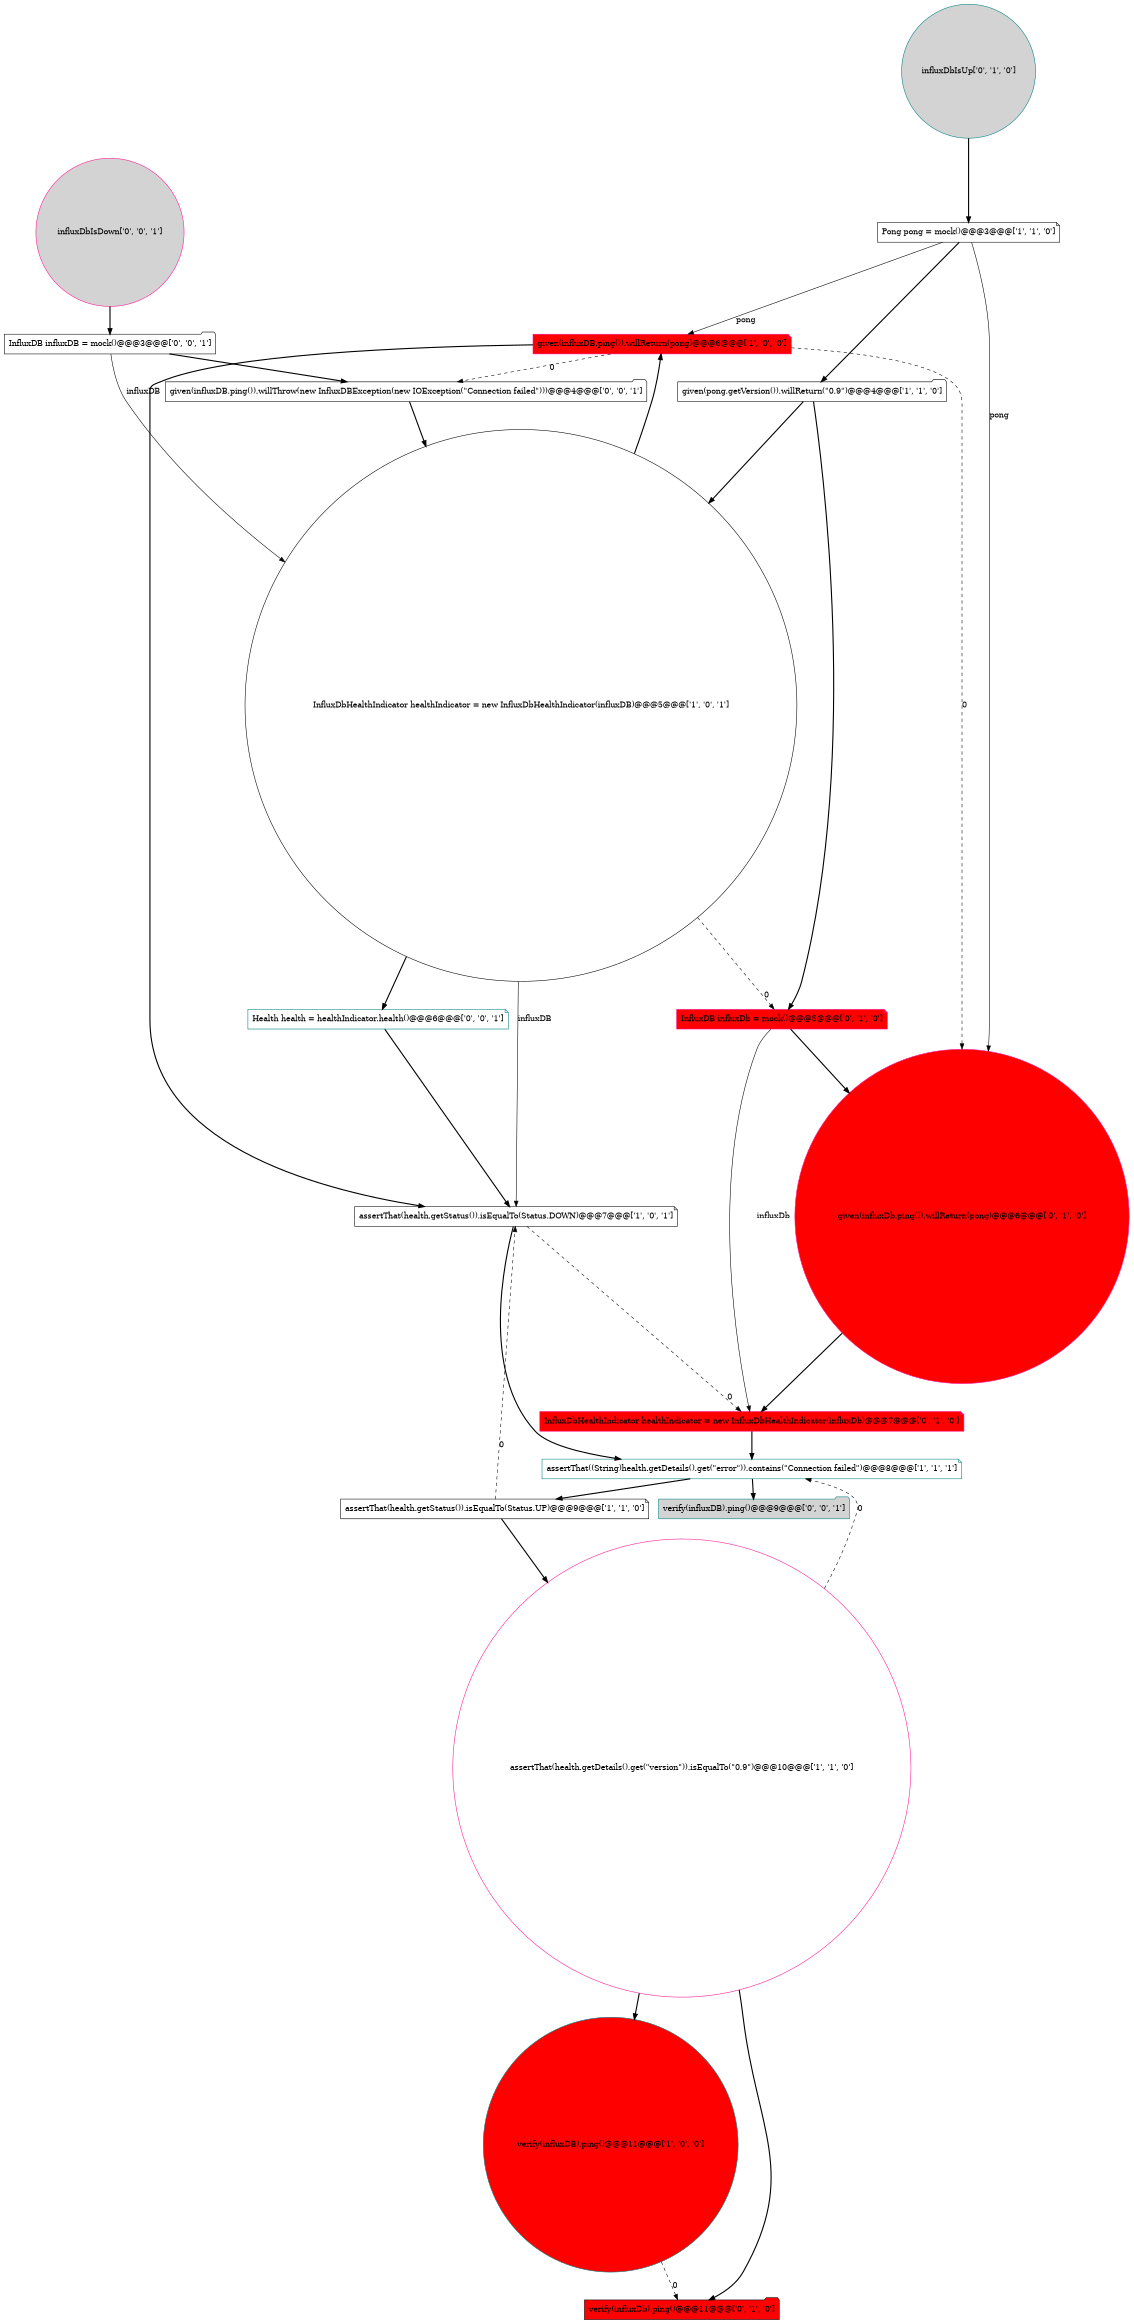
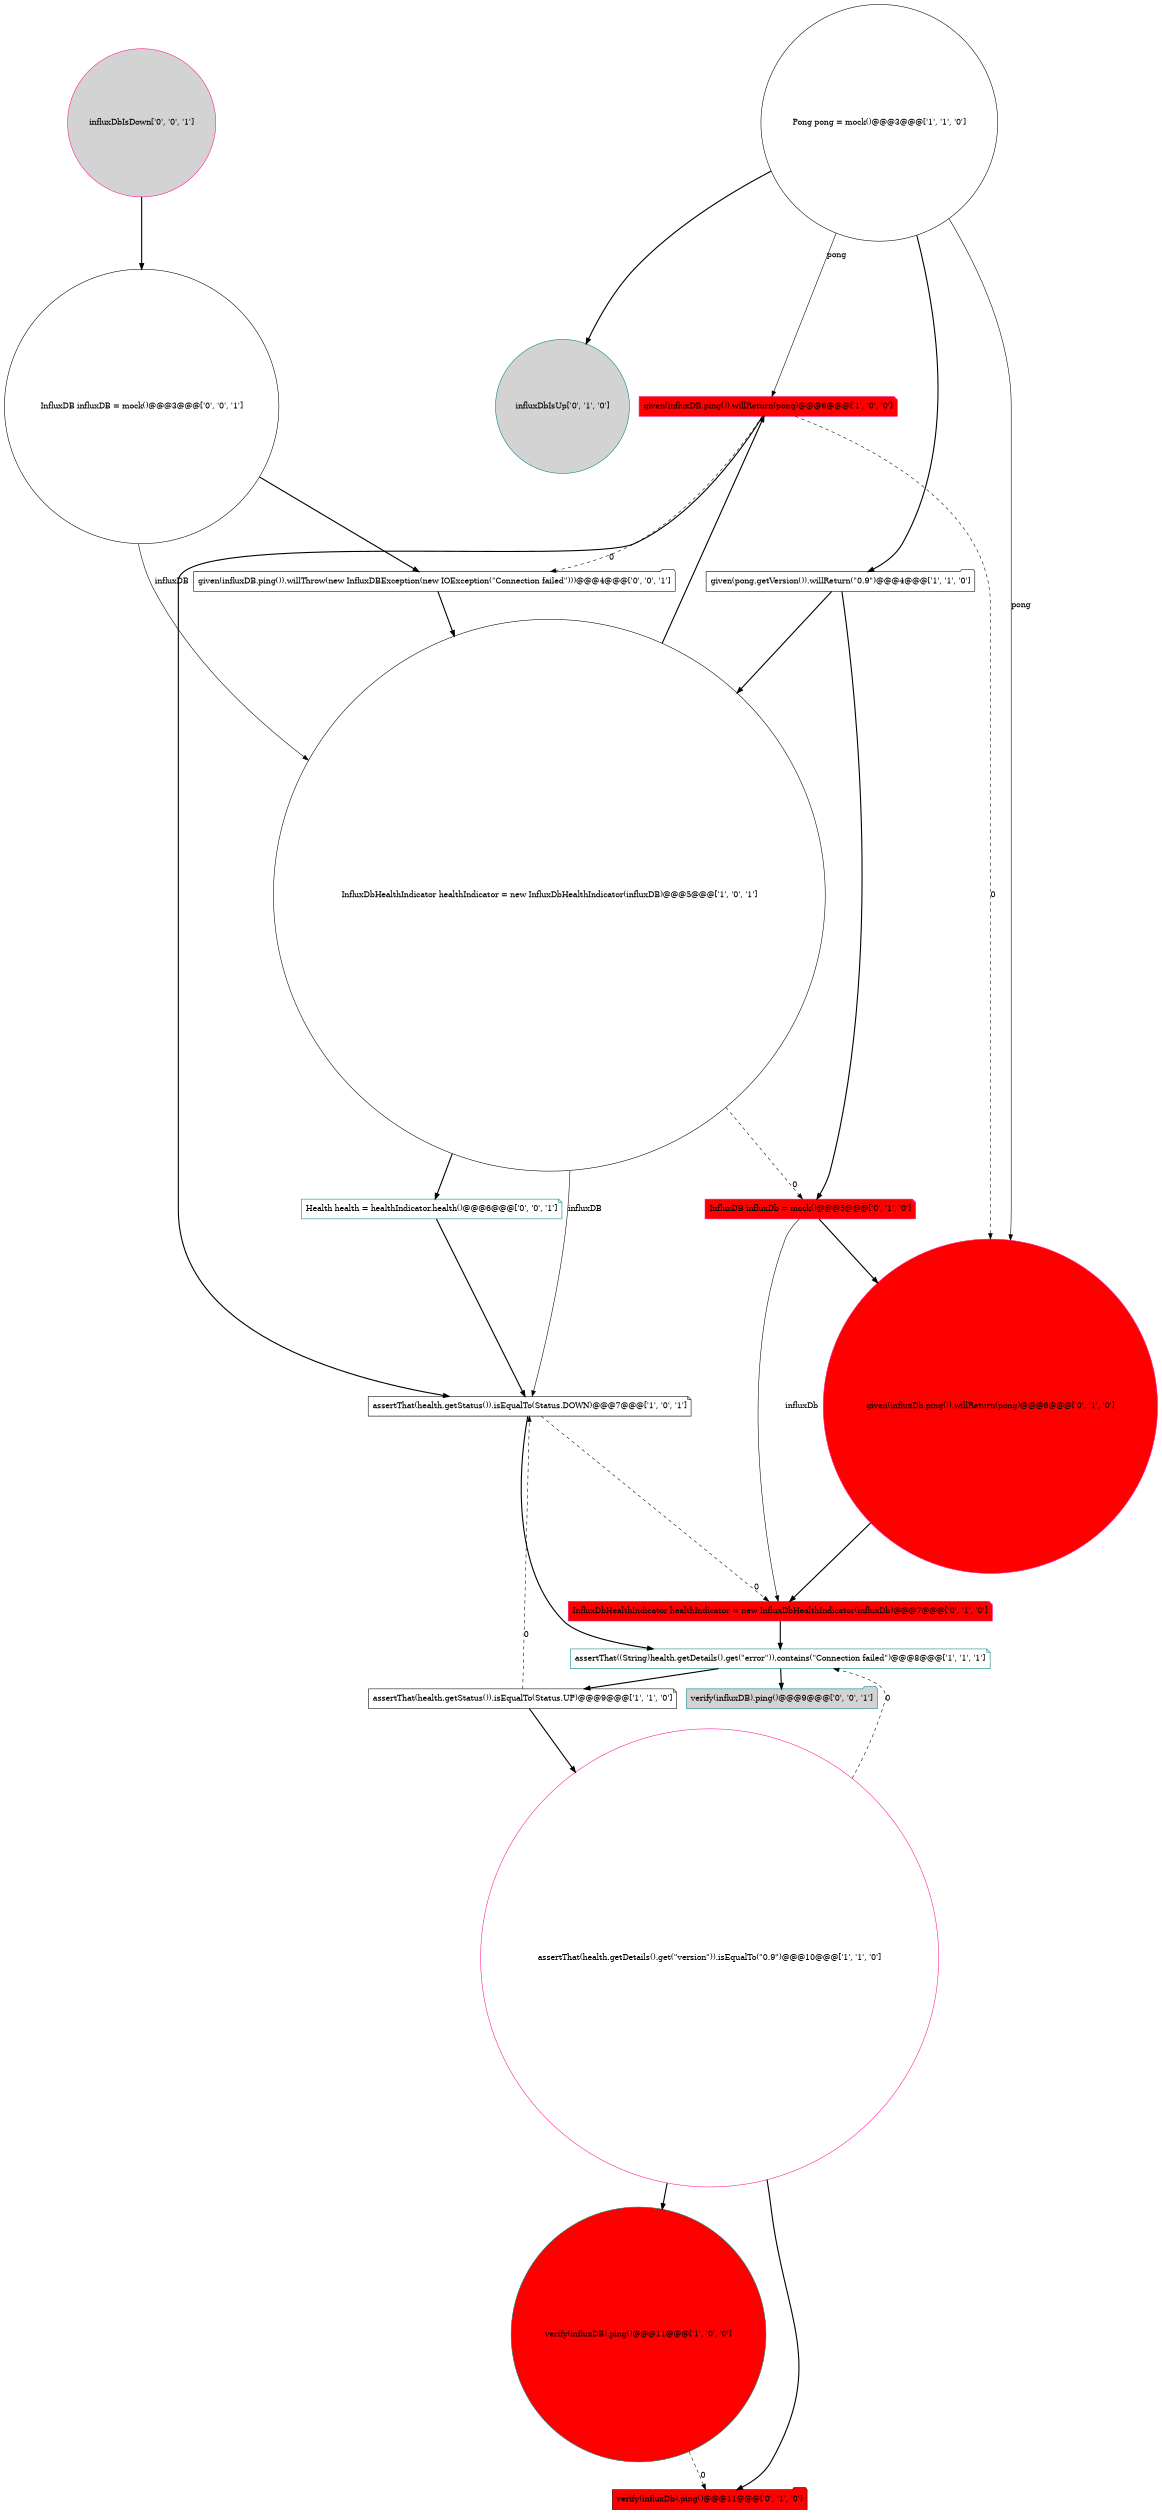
edge "influxDbIsUp['0', '1', '0']" -> "Pong pong = mock()@@@3@@@['1', '1', '0']": reversed
node "Pong pong = mock()@@@3@@@['1', '1', '0']": shape note -> circle
node "InfluxDB influxDB = mock()@@@3@@@['0', '0', '1']": shape folder -> circle
